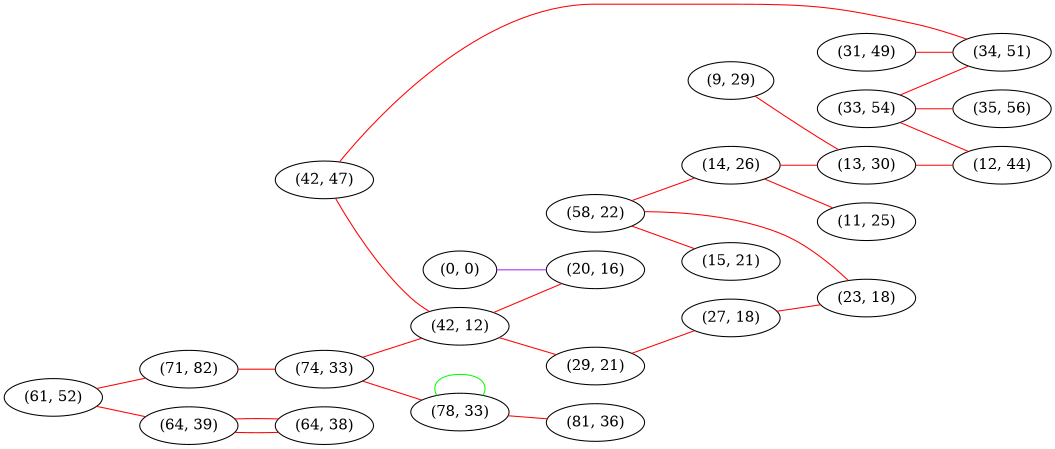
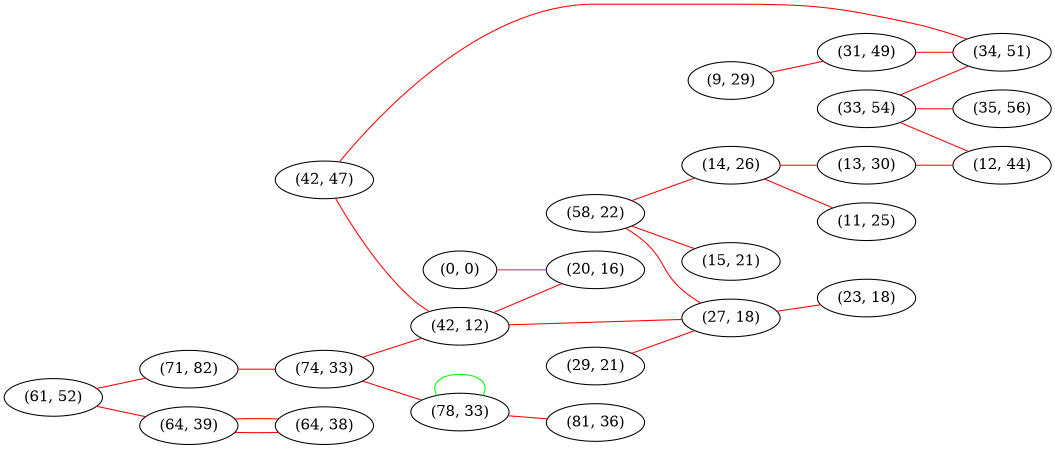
edge "(9, 29)" -- "(13, 30)": now "(9, 29)" -- "(31, 49)"
edge "(58, 22)" -- "(23, 18)": now "(58, 22)" -- "(27, 18)"
edge "(42, 12)" -- "(29, 21)": now "(42, 12)" -- "(27, 18)"
